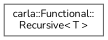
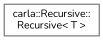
node "carla::Functional:: Recursive< T >": label "carla::Functional:: Recursive< T >" -> "carla::Recursive:: Recursive< T >"
